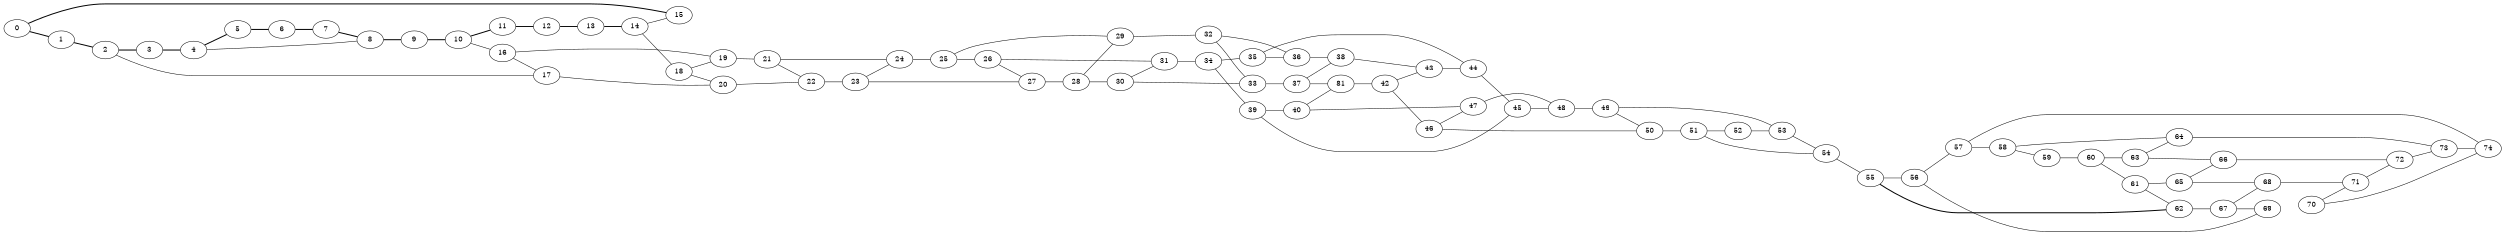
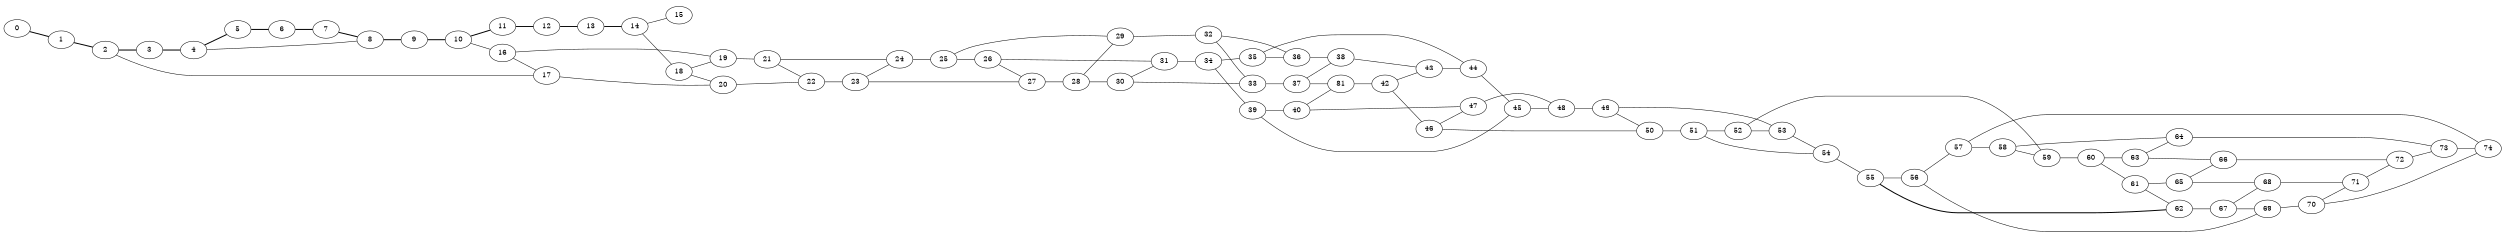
edge "15" -- "0": removed
edge "52" -- "59": added
edge "70" -- "69": added
